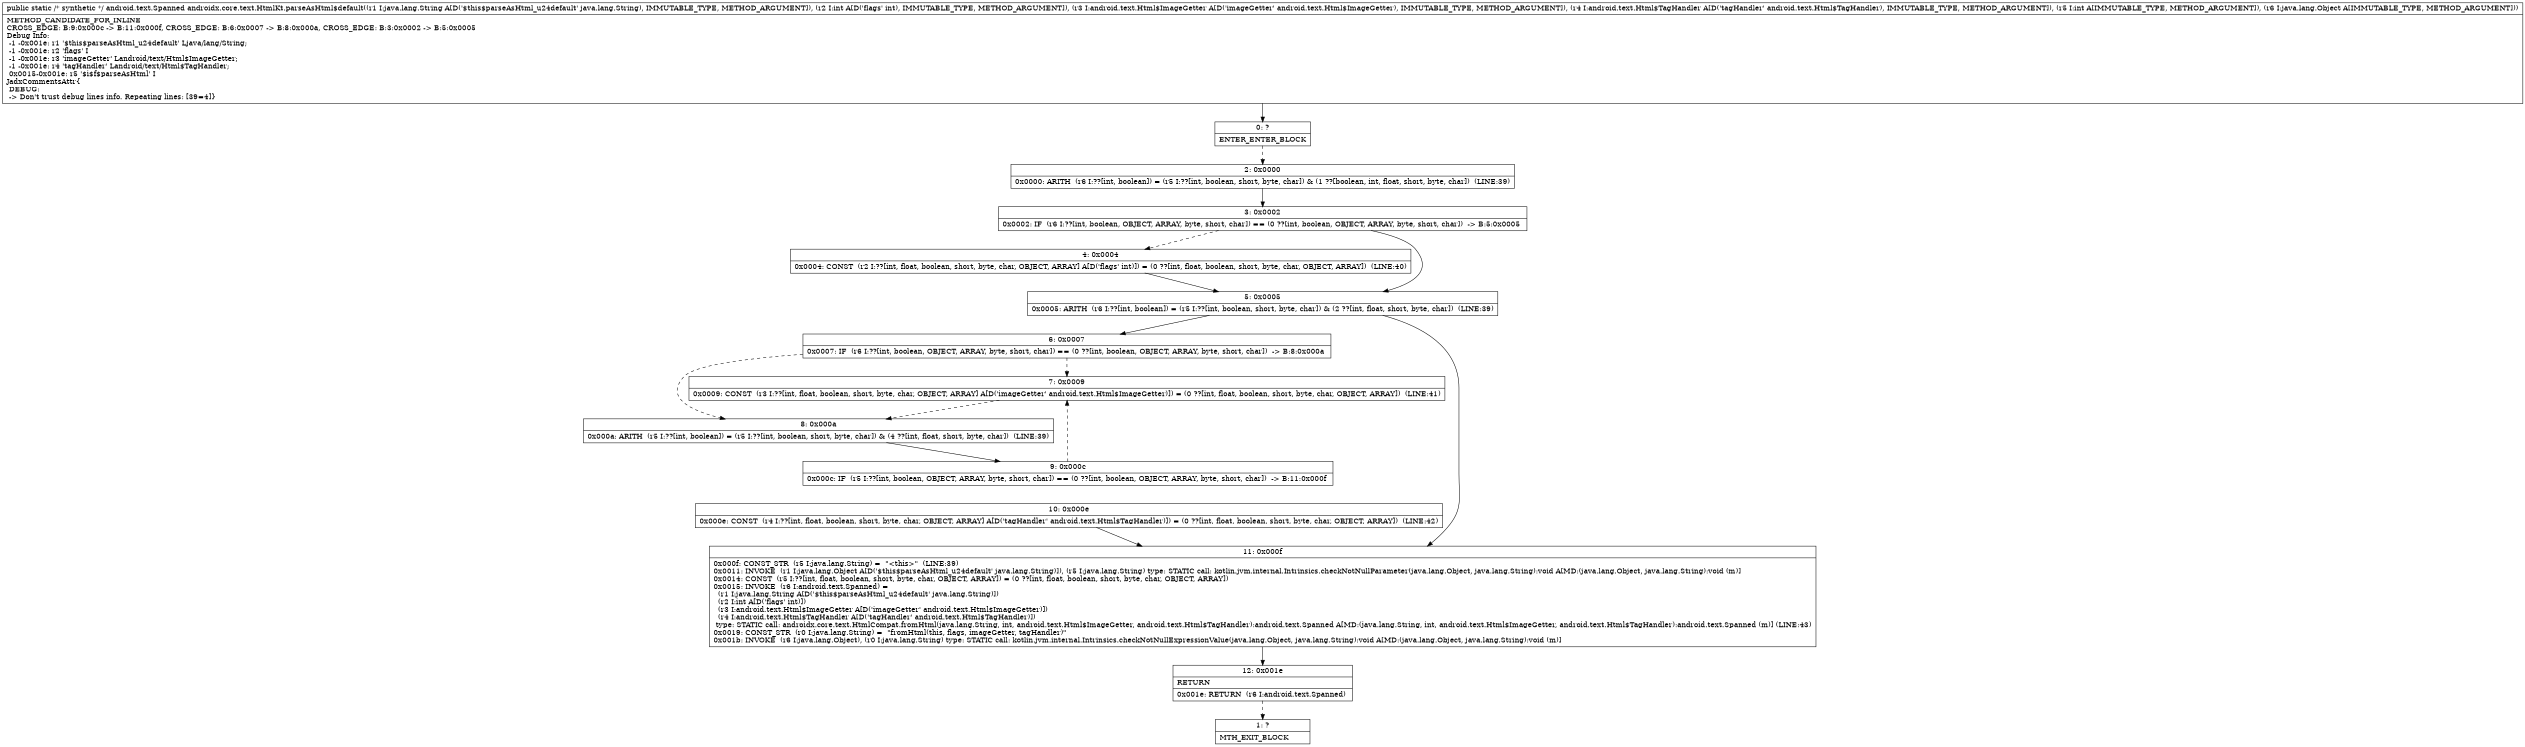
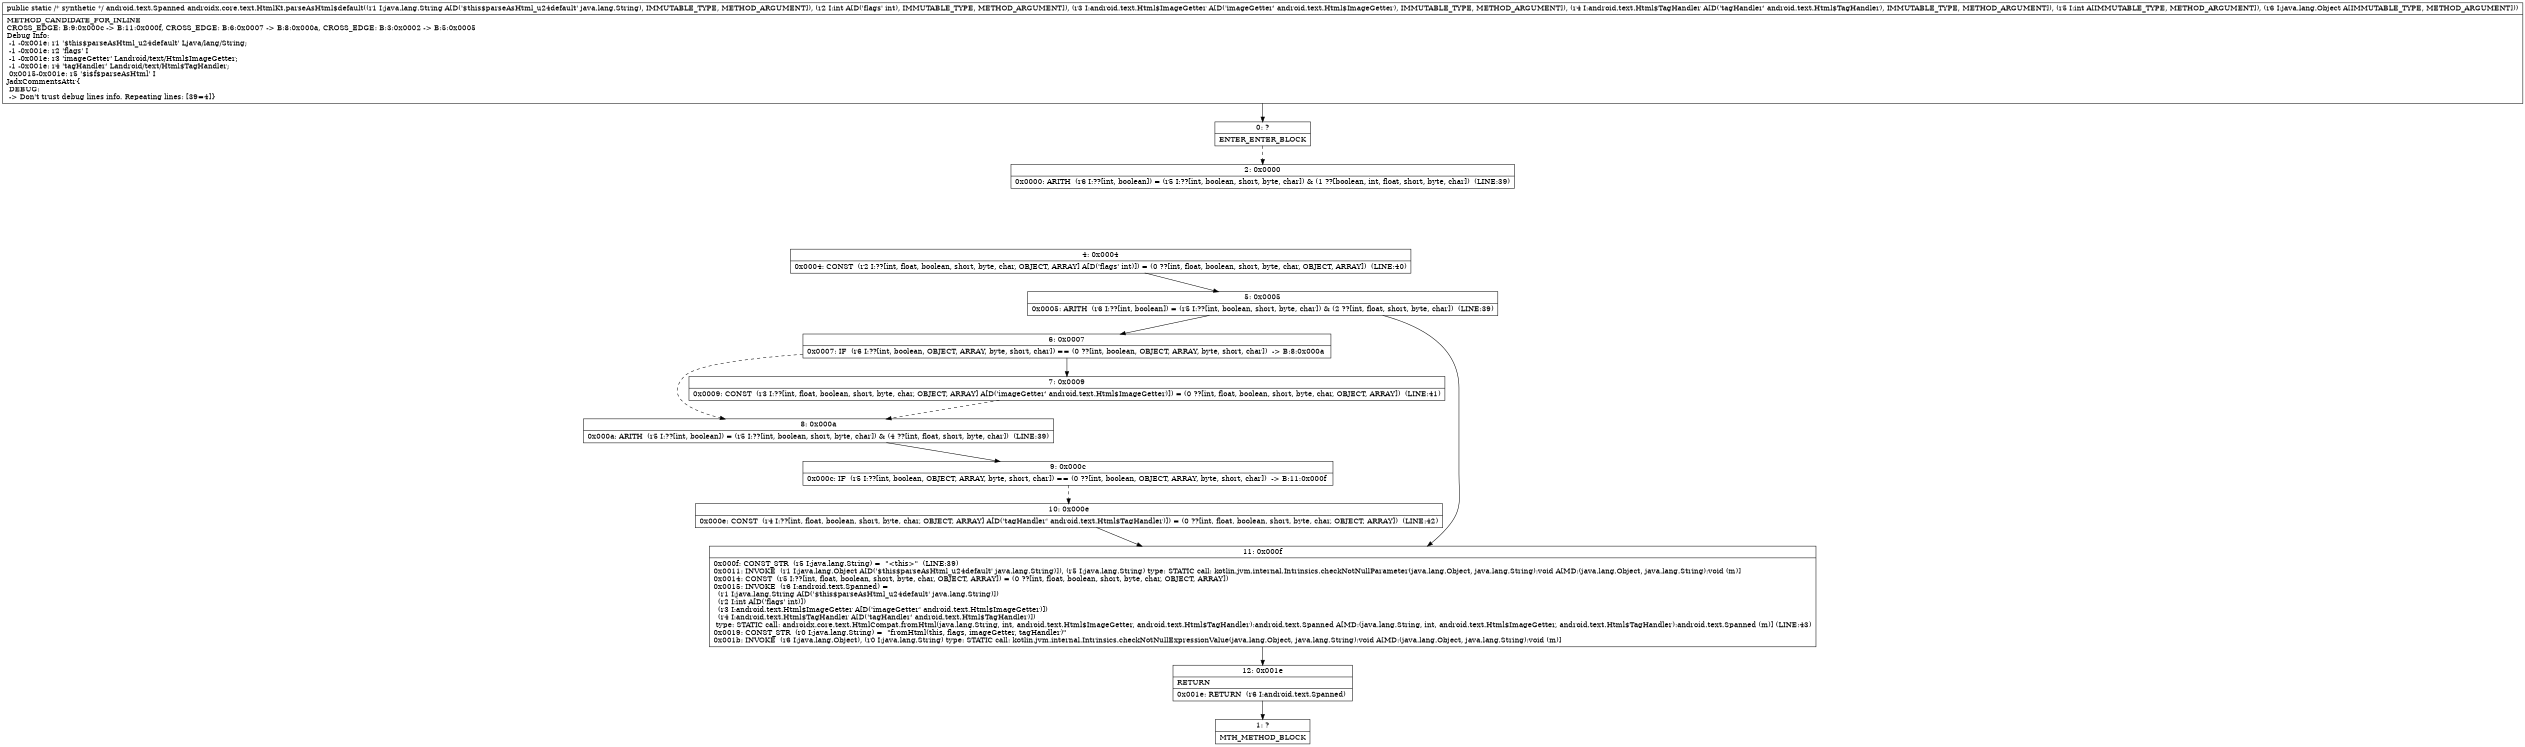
node "3: 0x0002": removed
edge "6: 0x0007" -> "7: 0x0009": style dashed -> solid
edge "9: 0x000c" -> "7: 0x0009": now "9: 0x000c" -> "10: 0x000e"
edge "12: 0x001e" -> "1: ?": style dashed -> solid
node "1: ?": text "MTH_EXIT_BLOCK" -> "MTH_METHOD_BLOCK"
